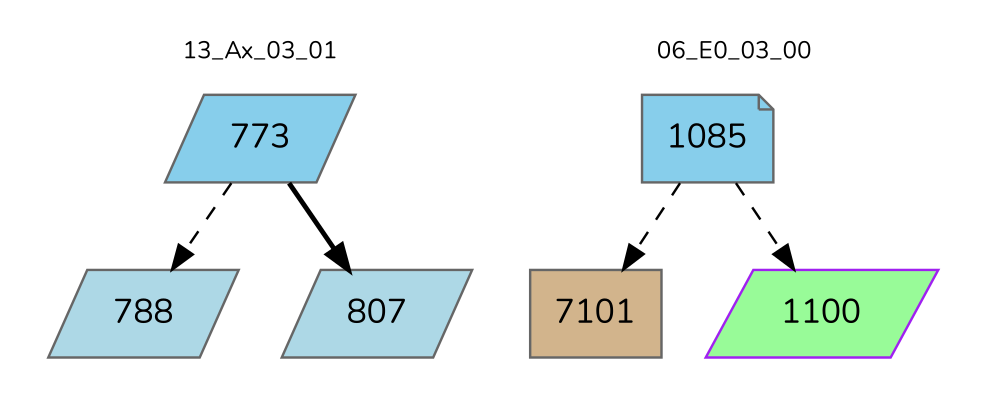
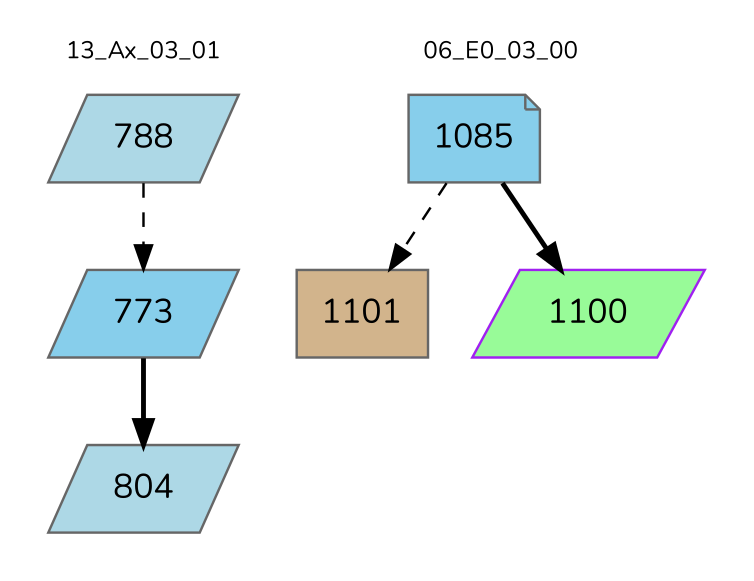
edge "773" -> "788": reversed
edge "1085" -> "1100": style dashed -> bold
node "807": label "807" -> "804"
node "7101": label "7101" -> "1101"
